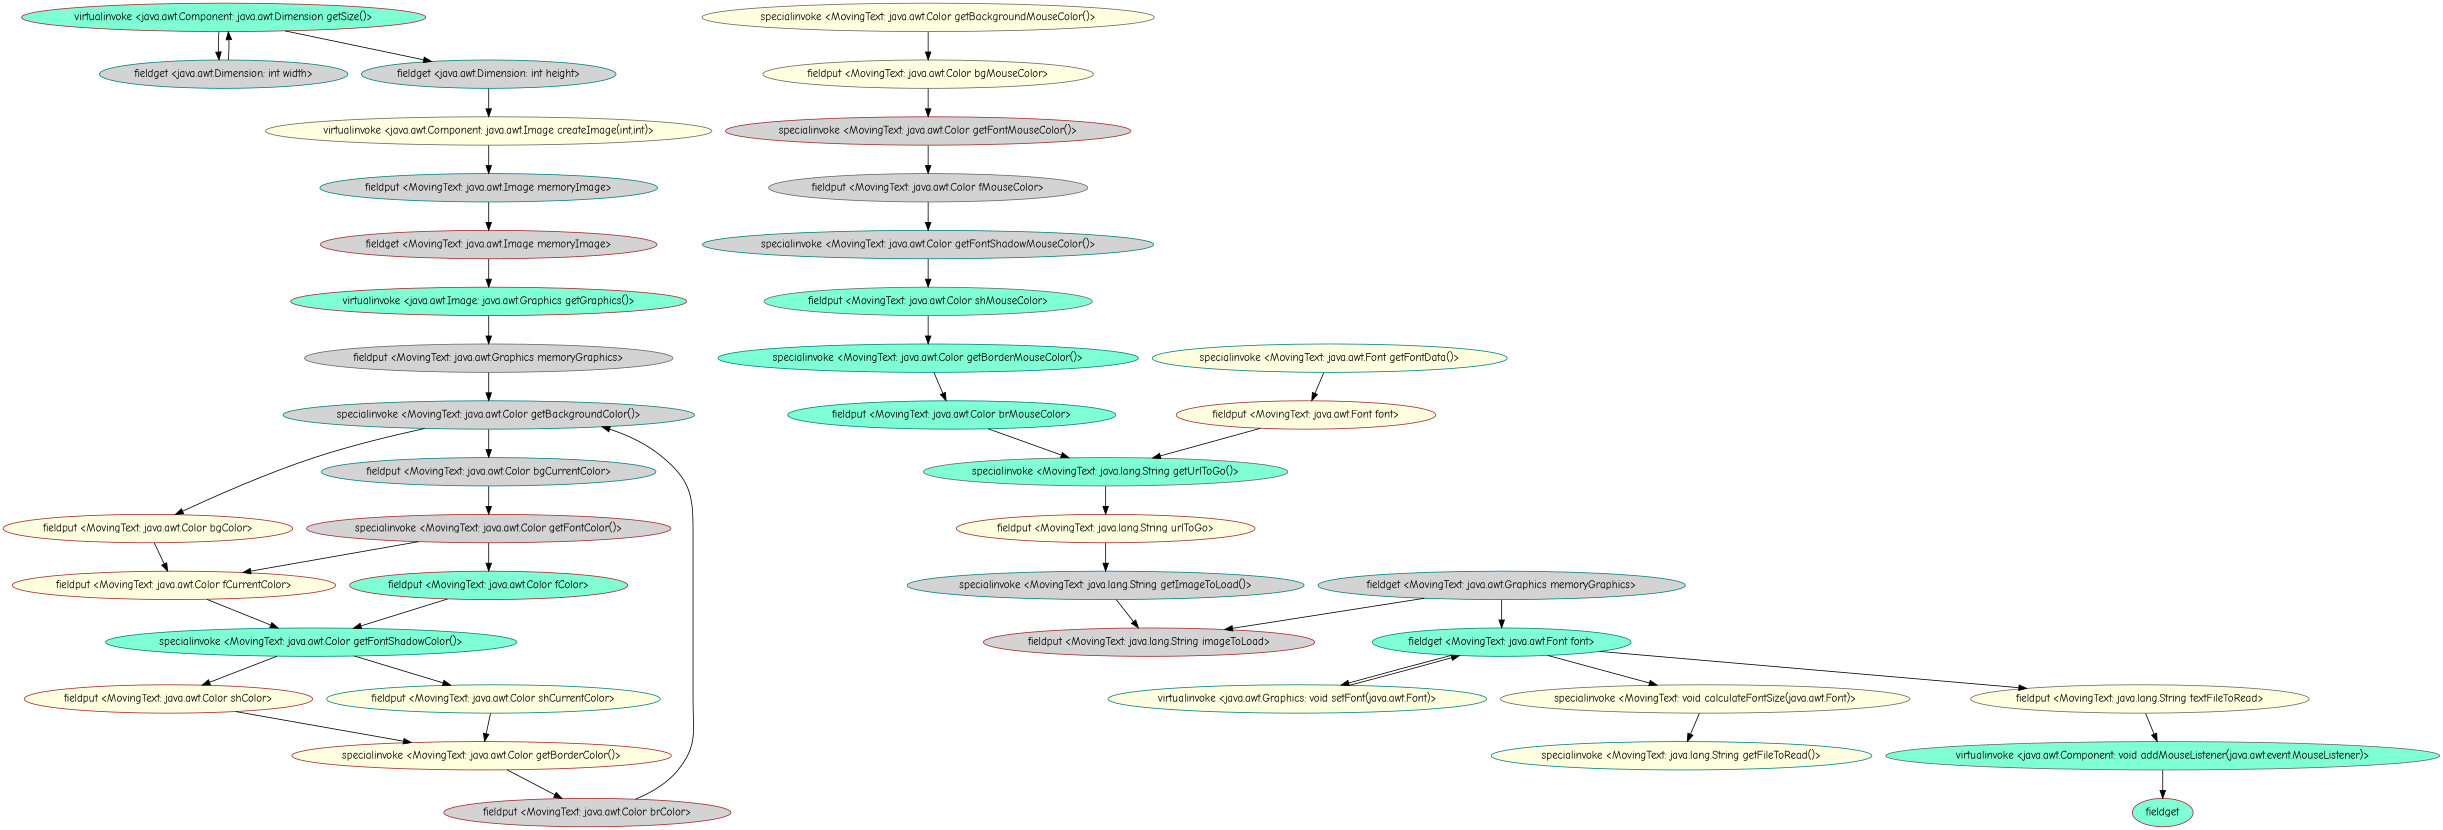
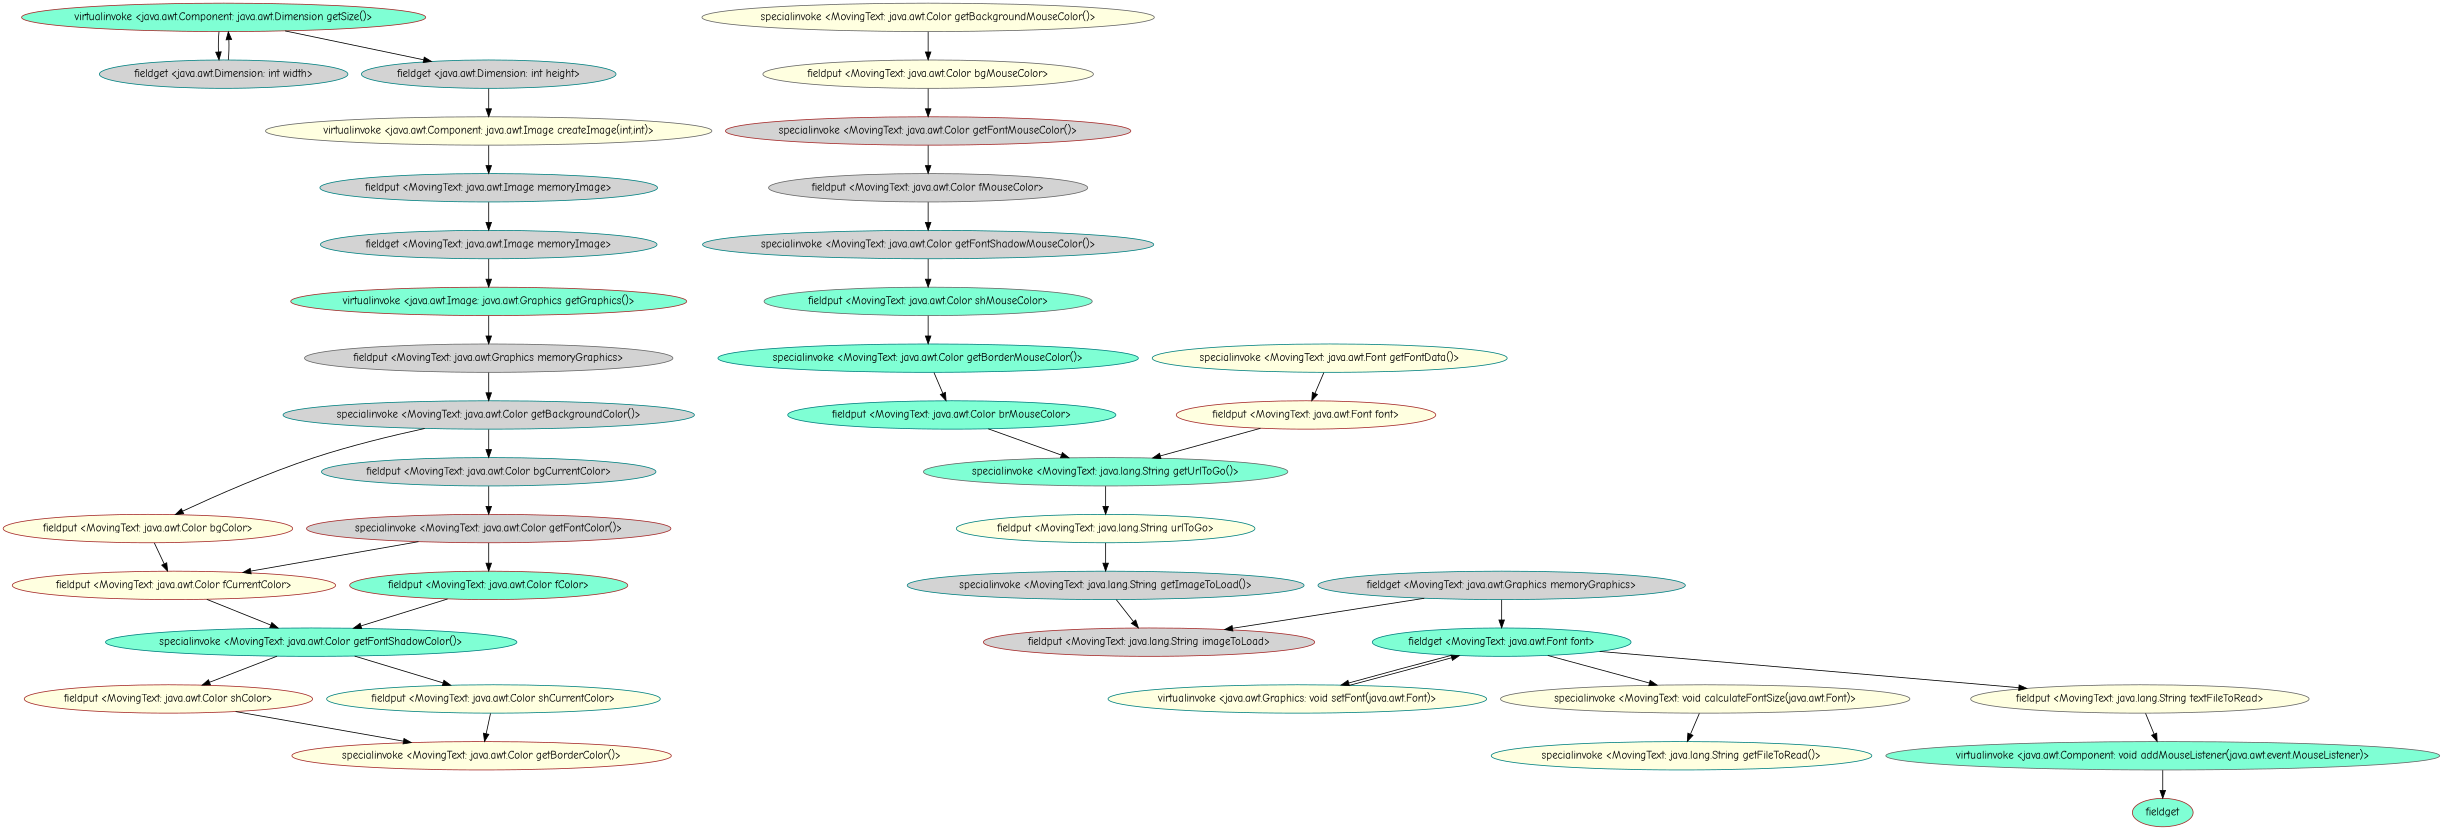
node "fieldget <MovingText: java.awt.Image memoryImage>": color brown -> teal
node "fieldput <MovingText: java.lang.String urlToGo>": color brown -> teal
node "fieldput <MovingText: java.awt.Color brColor>": removed
